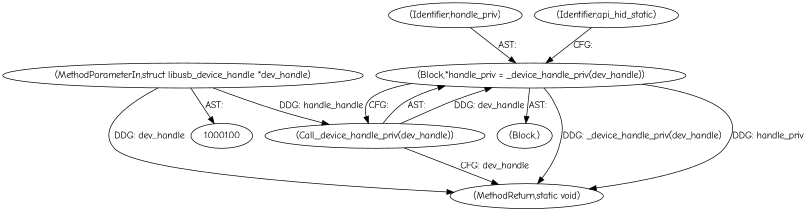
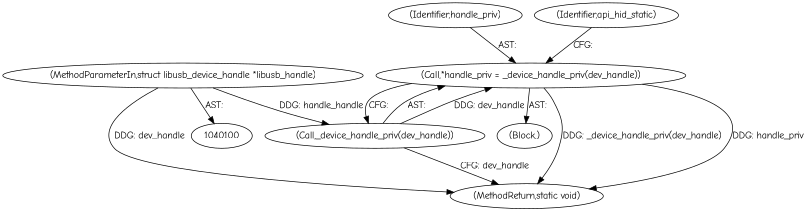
node "(MethodParameterIn,struct libusb_device_handle *dev_handle)": label "(MethodParameterIn,struct libusb_device_handle *dev_handle)" -> "(MethodParameterIn,struct libusb_device_handle *libusb_handle)"
node "(Block,*handle_priv = _device_handle_priv(dev_handle))": label "(Block,*handle_priv = _device_handle_priv(dev_handle))" -> "(Call,*handle_priv = _device_handle_priv(dev_handle))"
node "1000100": label "1000100" -> "1040100"
